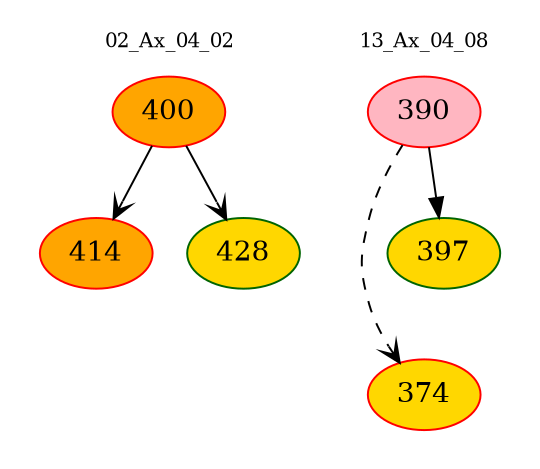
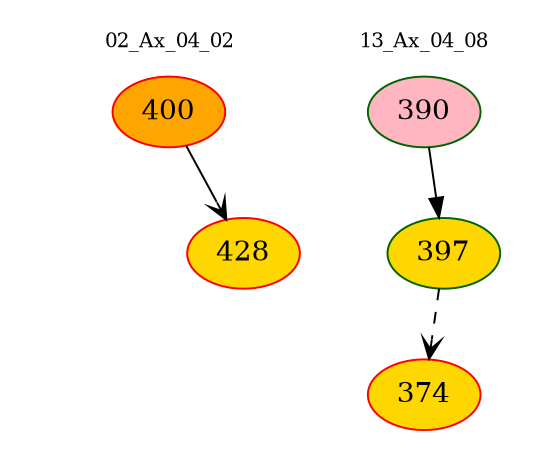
node "390": color red -> darkgreen
edge "390" -> "374": now "397" -> "374"
node "414": removed
node "428": color darkgreen -> red
